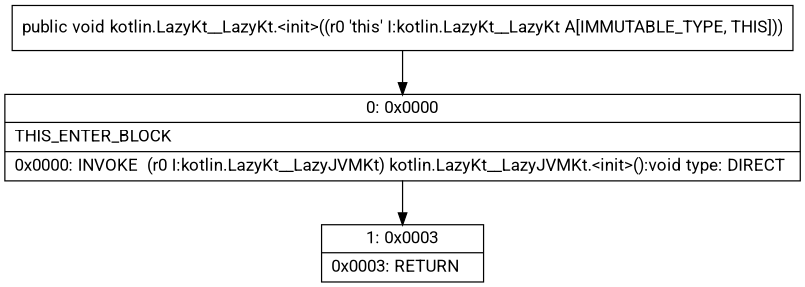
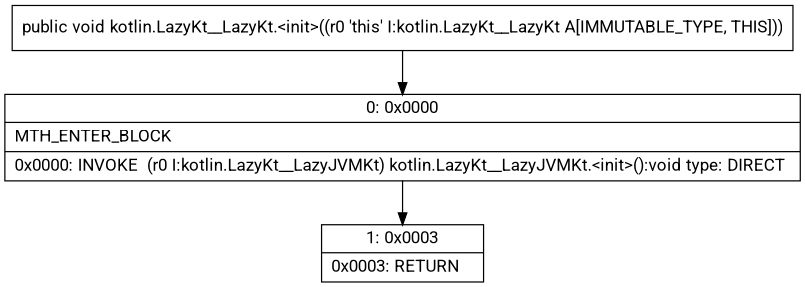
node "0: 0x0000": text "THIS_ENTER_BLOCK" -> "MTH_ENTER_BLOCK"
